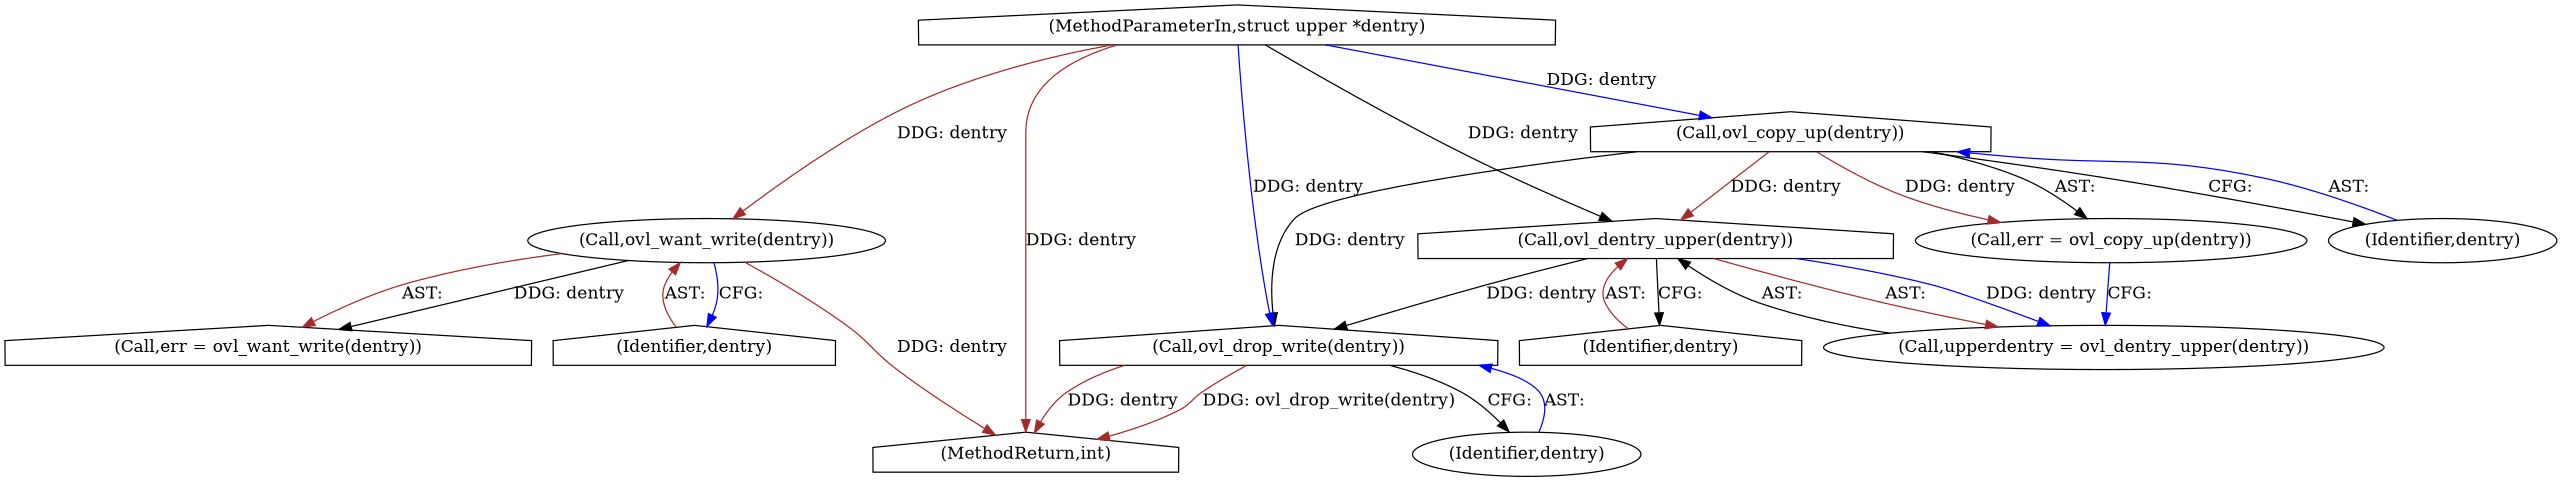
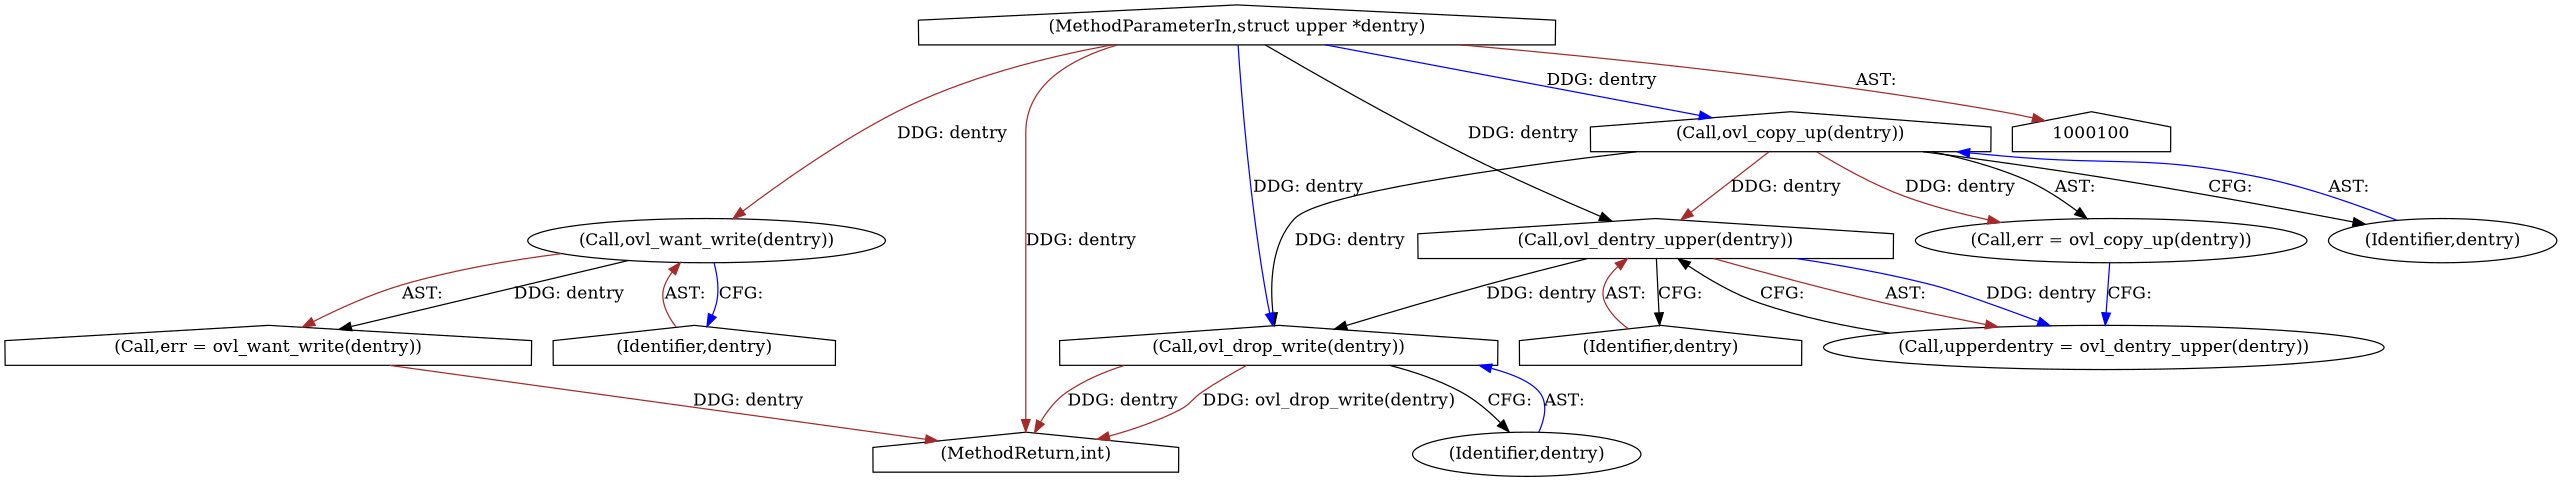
node "1000100": added
edge "(Call,upperdentry = ovl_dentry_upper(dentry))" -> "(Call,ovl_dentry_upper(dentry))": label "AST: " -> "CFG: "
edge "(Call,ovl_want_write(dentry))" -> "(MethodReturn,int)": now "(Call,err = ovl_want_write(dentry))" -> "(MethodReturn,int)"
